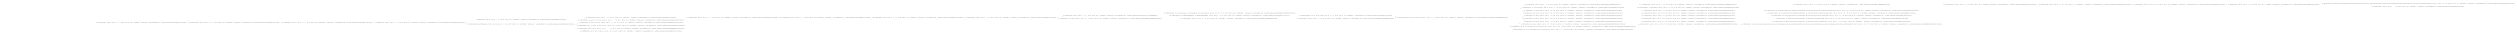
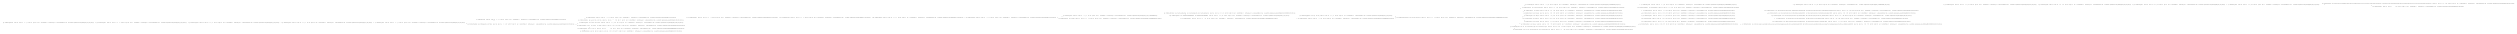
node "type = XCUIElementTypeWindow": added
